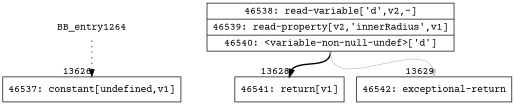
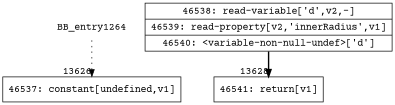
node "46542: exceptional-return": removed
